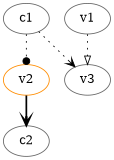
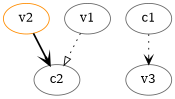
edge "v1" -> "v3": now "v1" -> "c2"
edge "c1" -> "v2": removed
